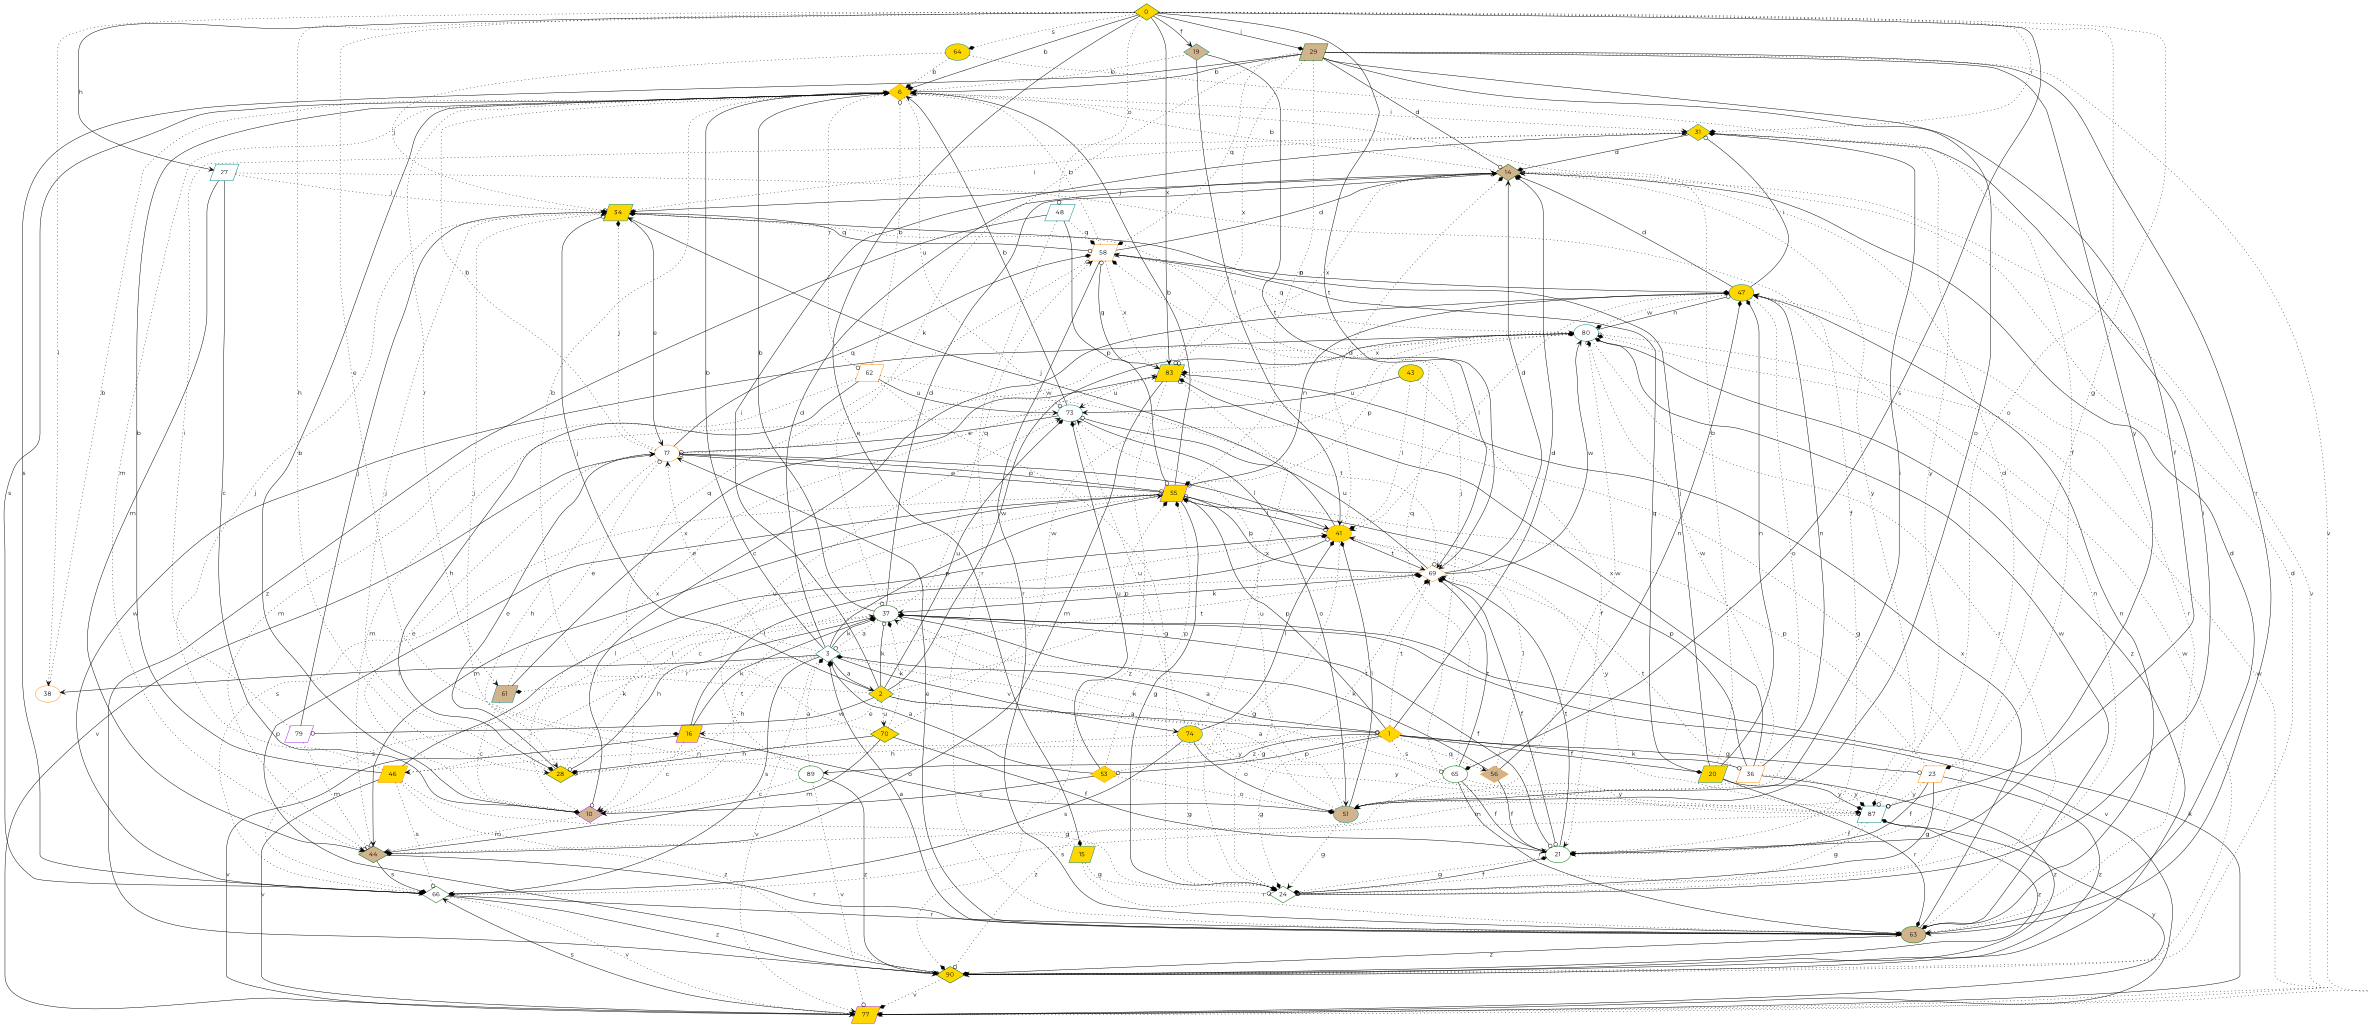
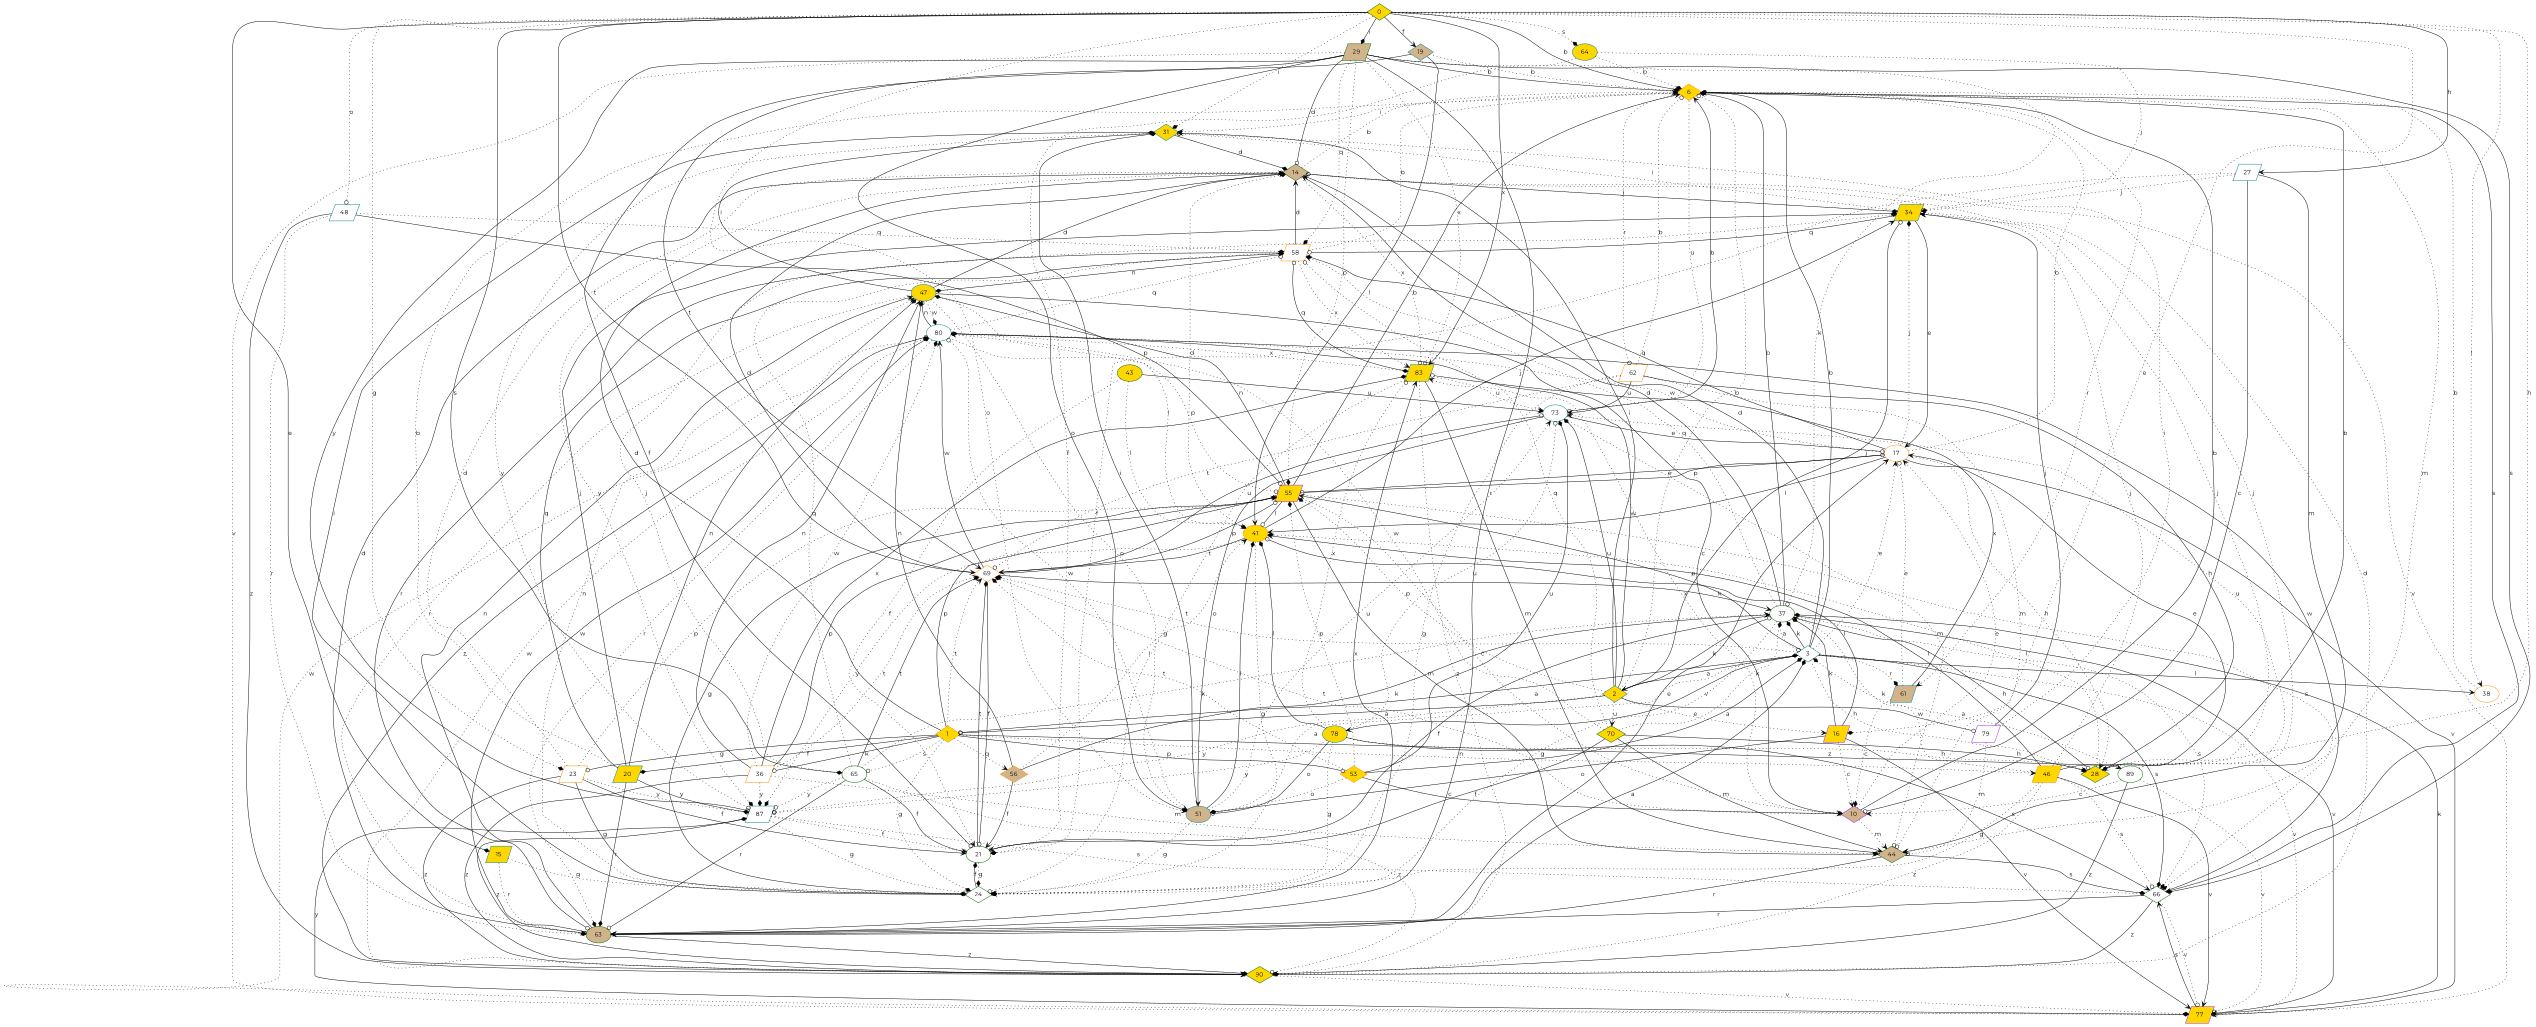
edge "90" -> "55": removed, label "p"
node "74": label "74" -> "78"
